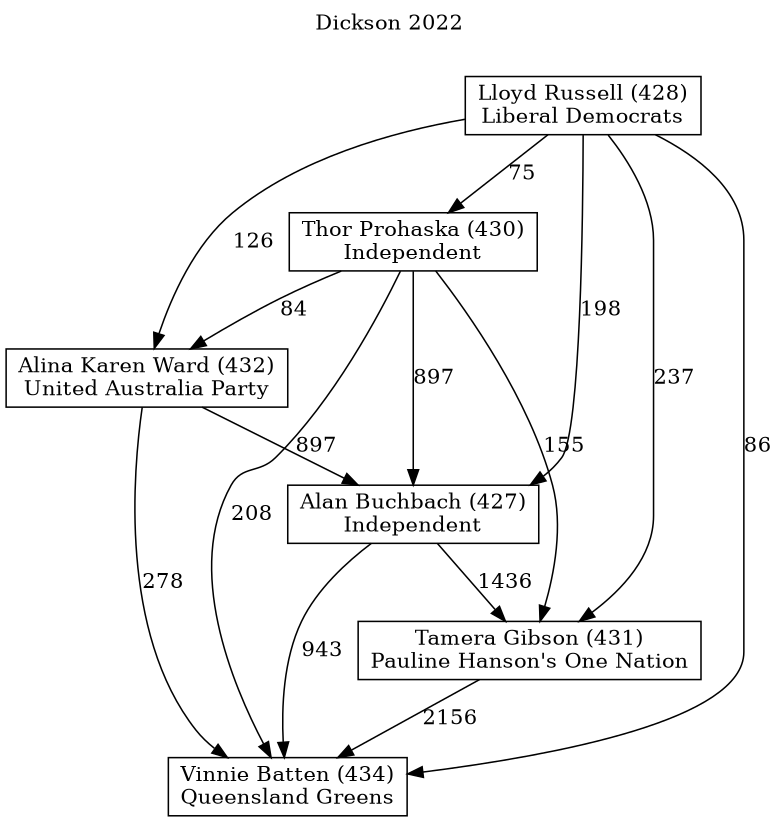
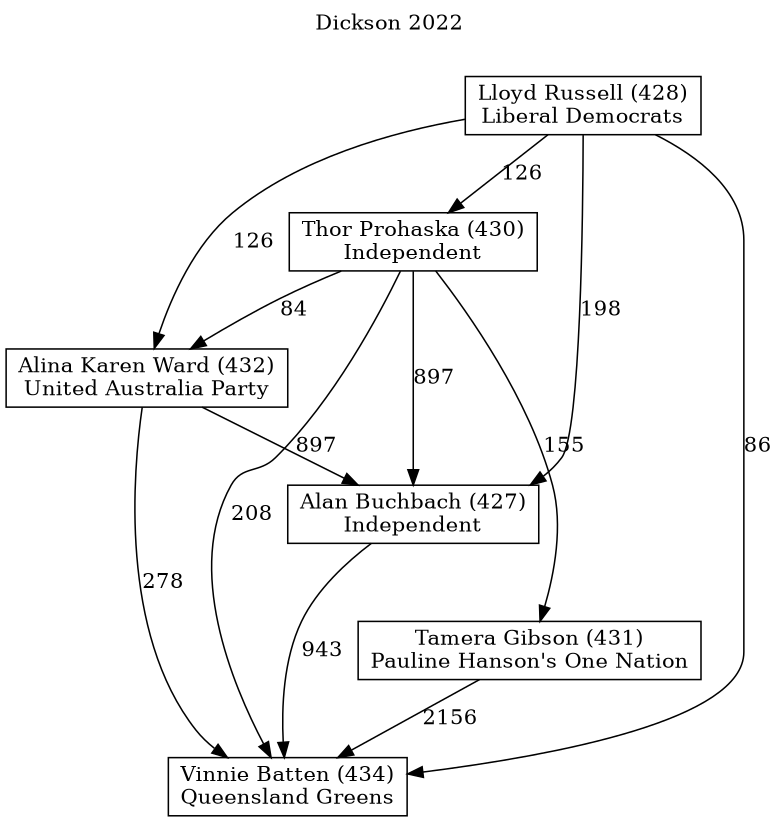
edge "Lloyd Russell (428) Liberal Democrats" -> "Thor Prohaska (430) Independent": label "75" -> "126"
edge "Lloyd Russell (428) Liberal Democrats" -> "Tamera Gibson (431) Pauline Hanson's One Nation": removed, label "237"
edge "Alan Buchbach (427) Independent" -> "Tamera Gibson (431) Pauline Hanson's One Nation": removed, label "1436"
